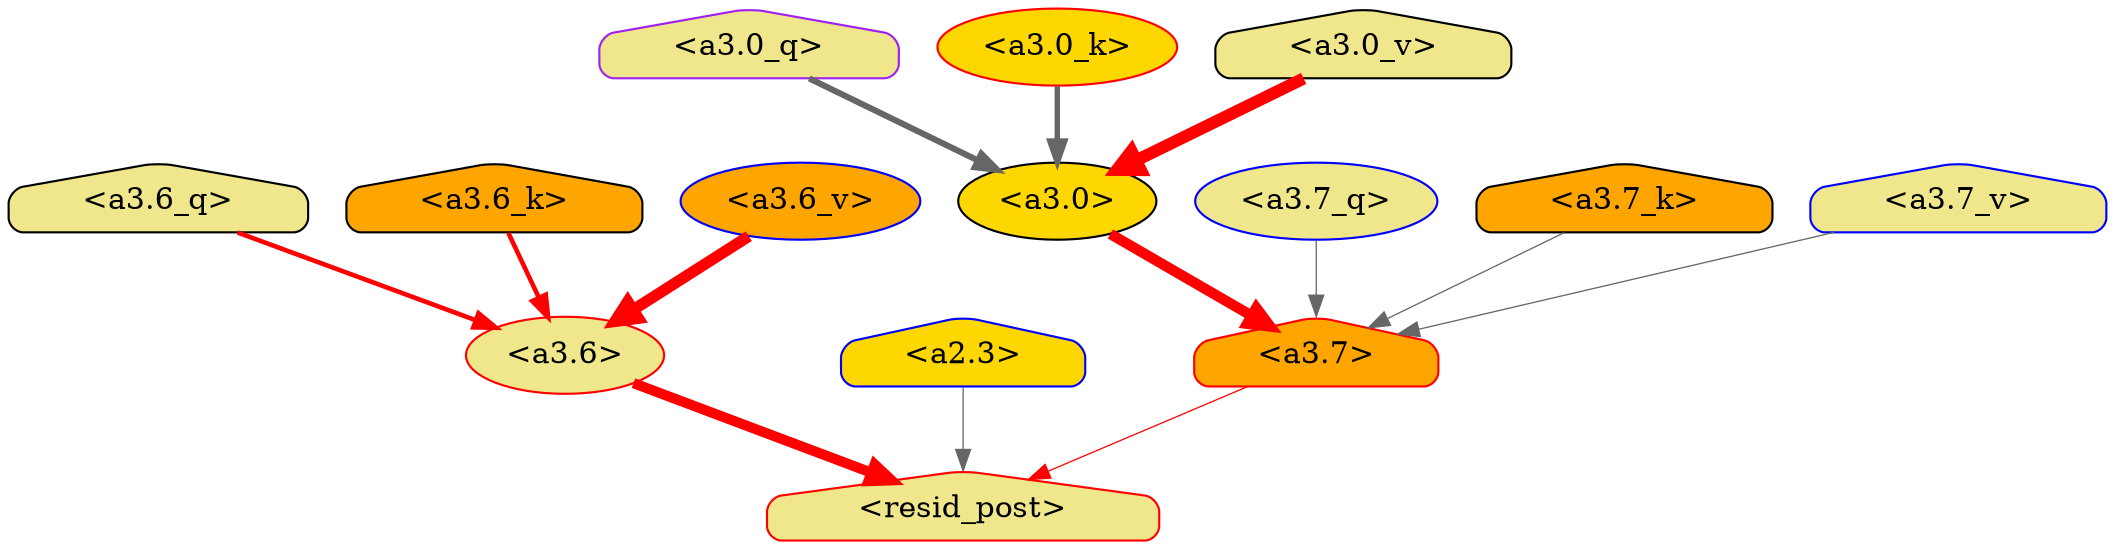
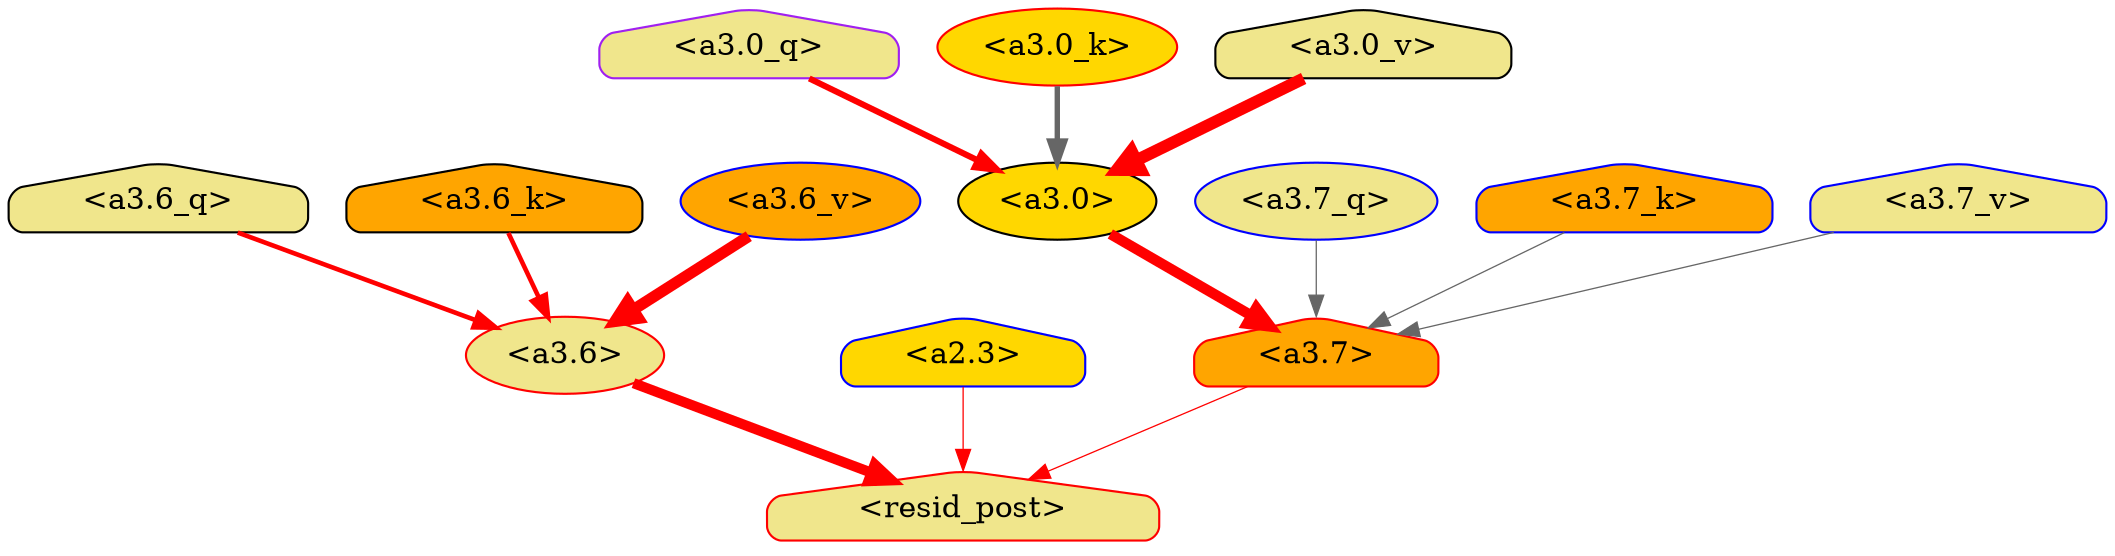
edge "<a3.0_q>" -> "<a3.0>": color gray40 -> red
node "<a3.7_k>": color black -> blue
edge "<a2.3>" -> "<resid_post>": color gray40 -> red
